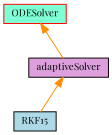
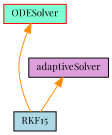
edge "adaptiveSolver" -> "ODESolver": now "RKF15" -> "ODESolver"
